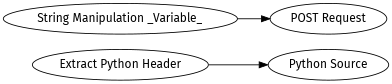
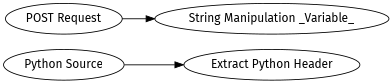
edge "String Manipulation _Variable_" -> "POST Request": reversed
edge "Extract Python Header" -> "Python Source": reversed
